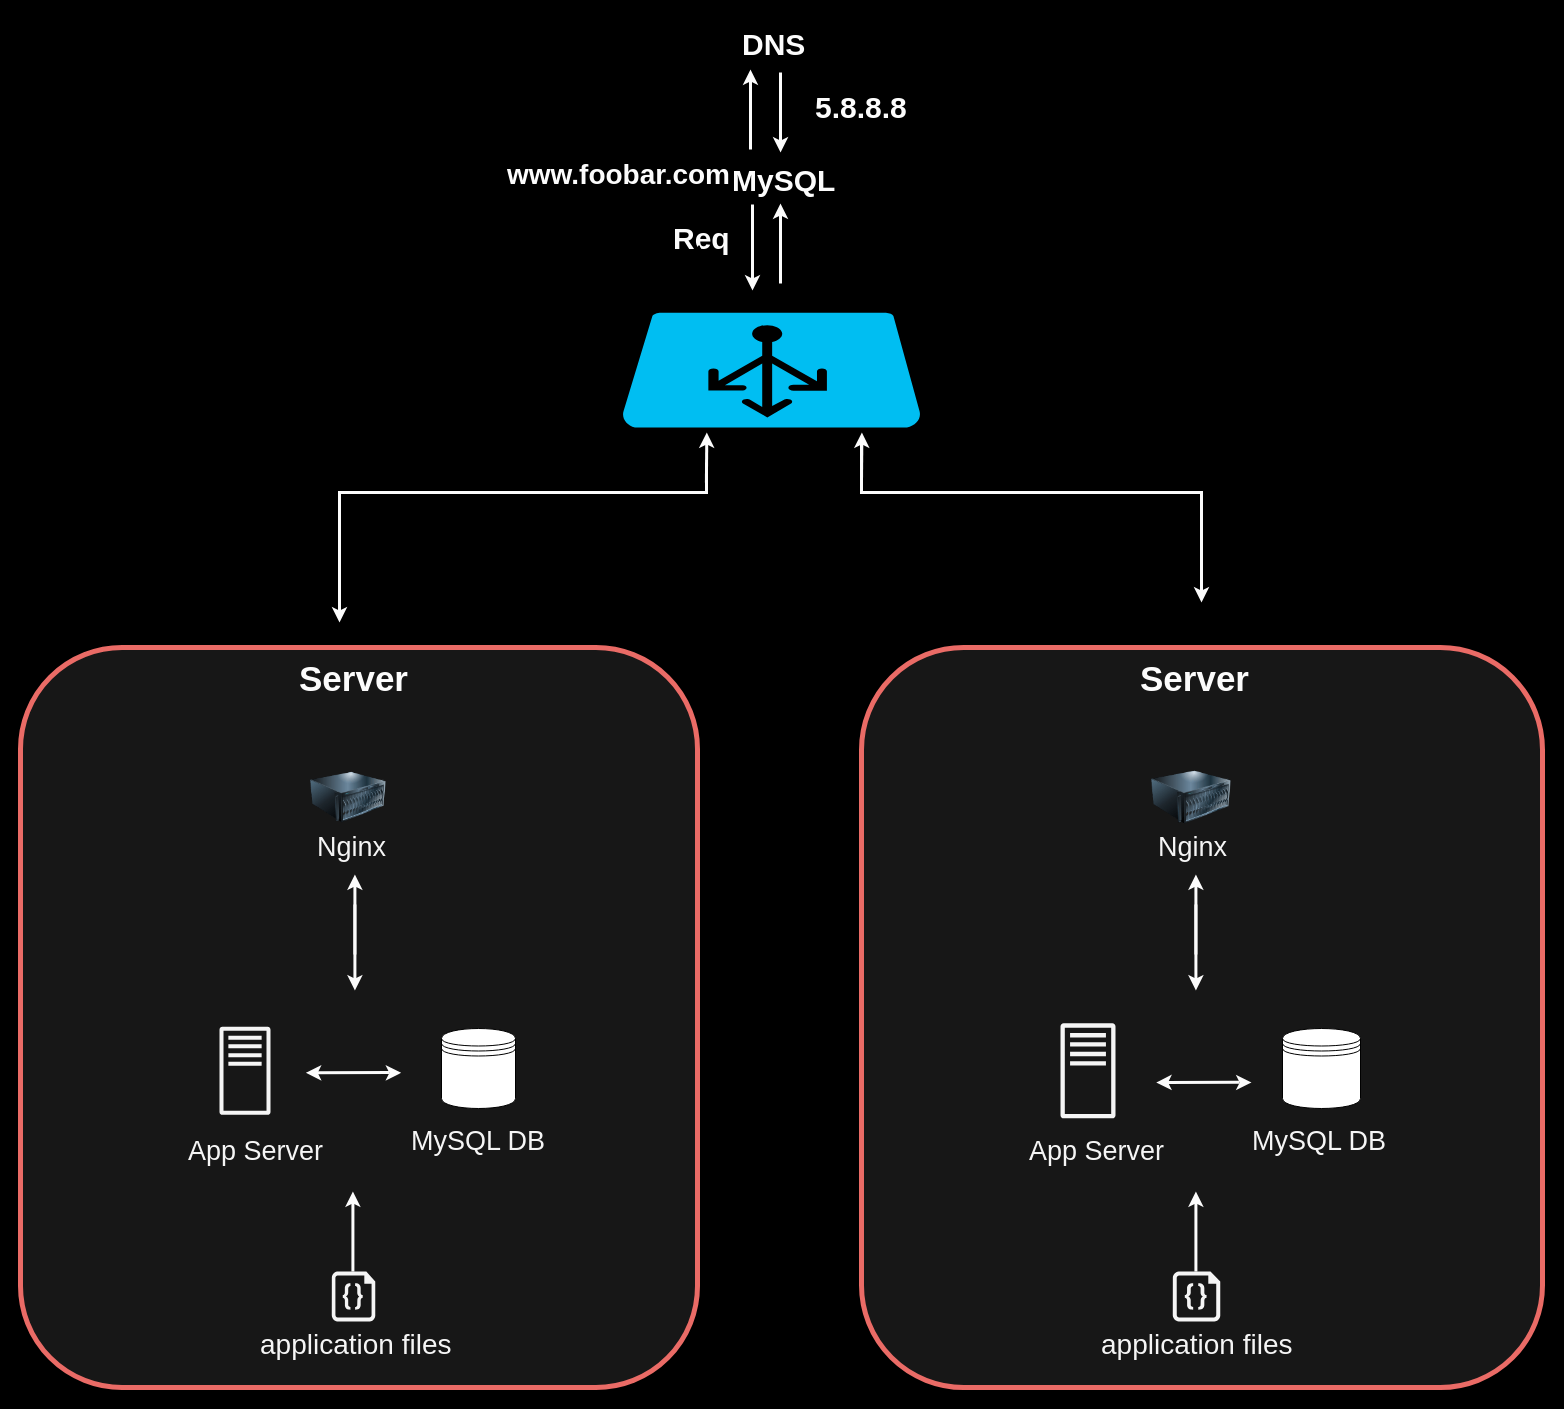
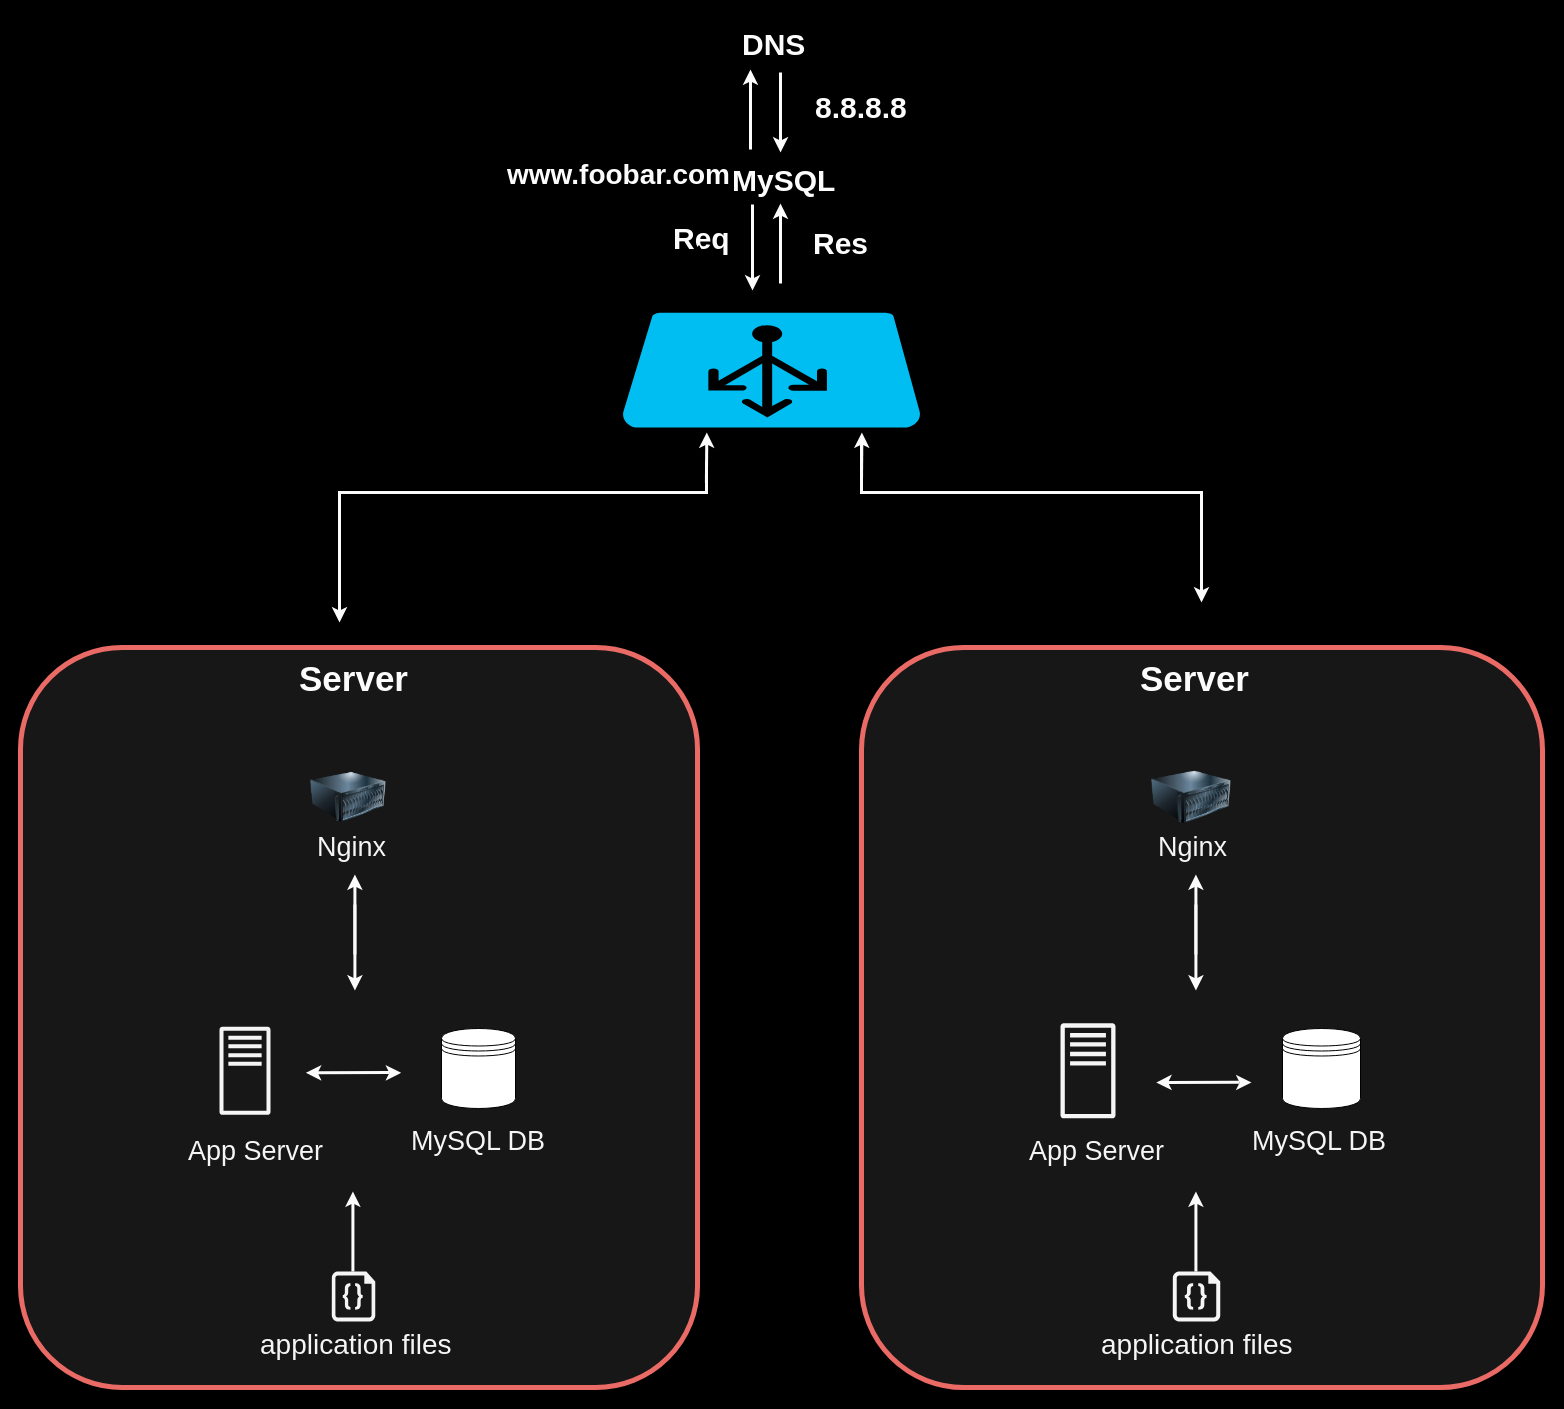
node "5.8.8.8": label "5.8.8.8" -> "8.8.8.8"
node "Res": added
